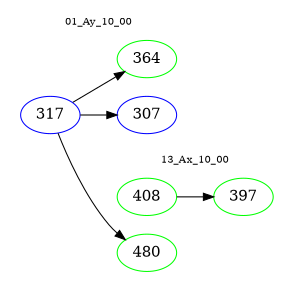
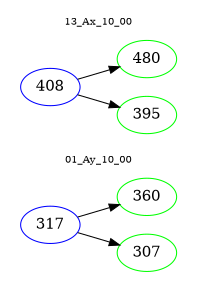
node "364": label "364" -> "360"
node "307": color blue -> green
edge "317" -> "480": now "408" -> "480"
node "408": color green -> blue
node "397": label "397" -> "395"
